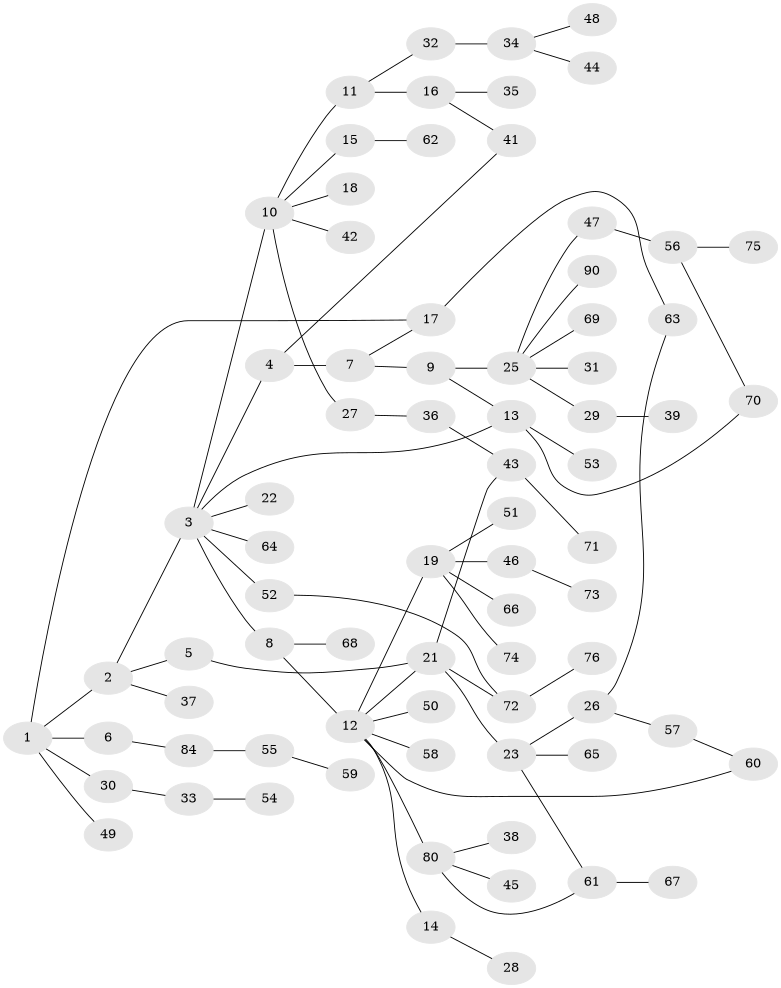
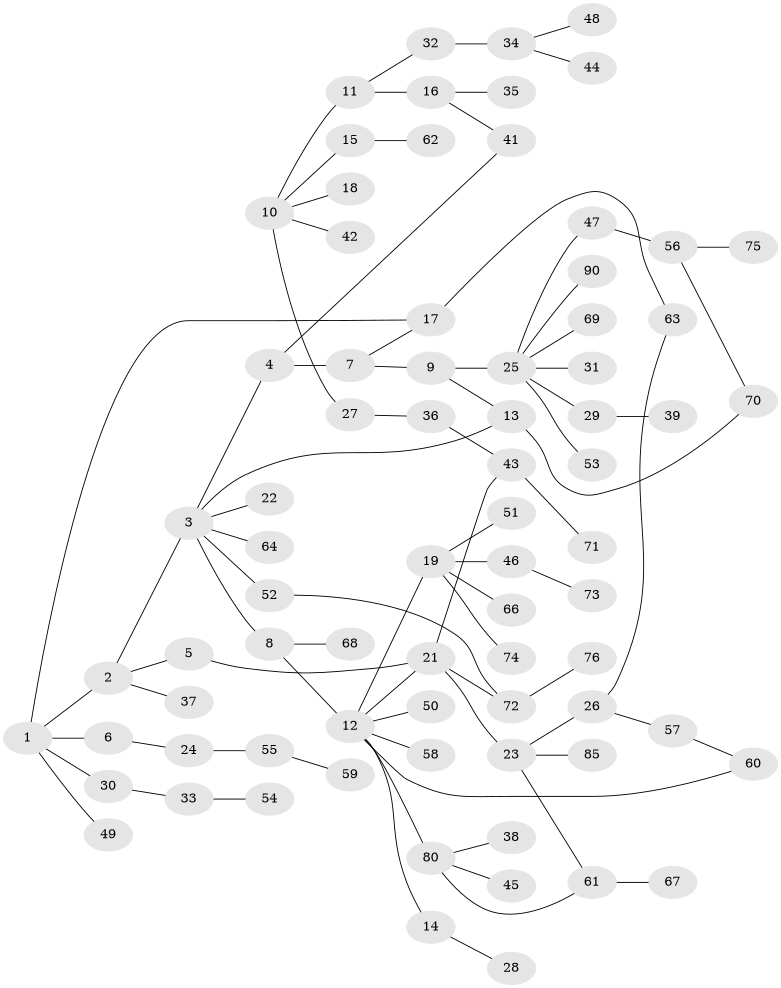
edge "10" -- "3": removed
edge "13" -- "53": now "25" -- "53"
node "84": label "84" -> "24"
node "65": label "65" -> "85"
